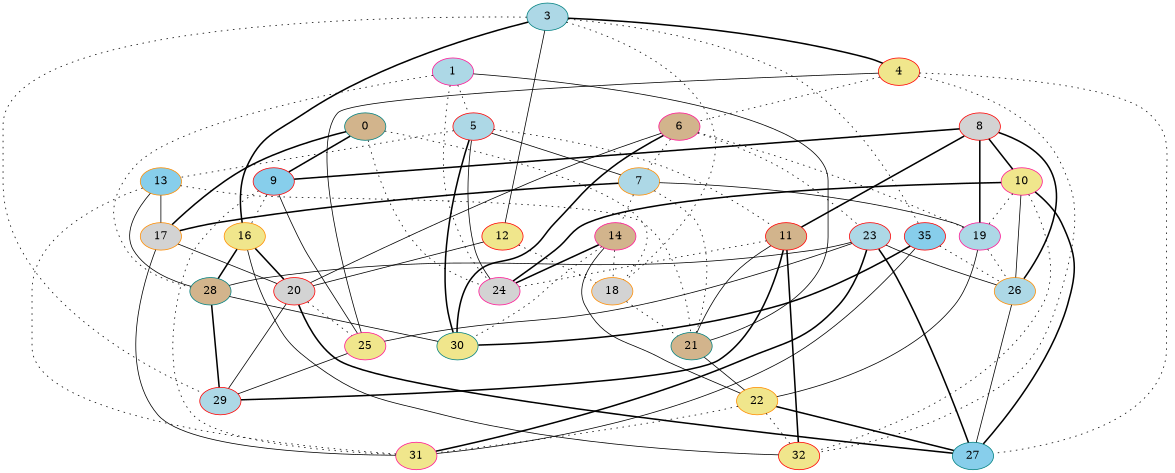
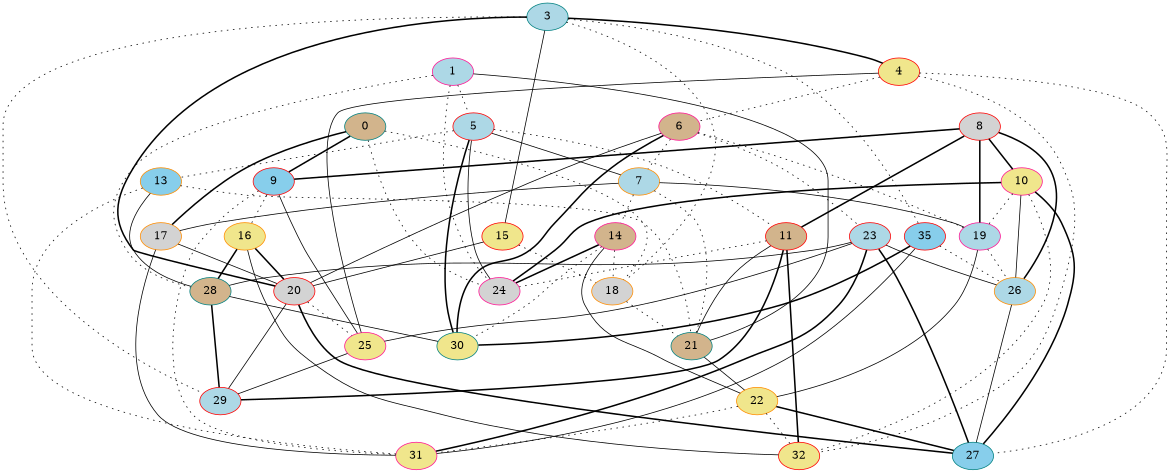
edge "3" -- "16": now "3" -- "20"
edge "7" -- "17": style bold -> solid
edge "13" -- "17": removed
node "12": label "12" -> "15"
